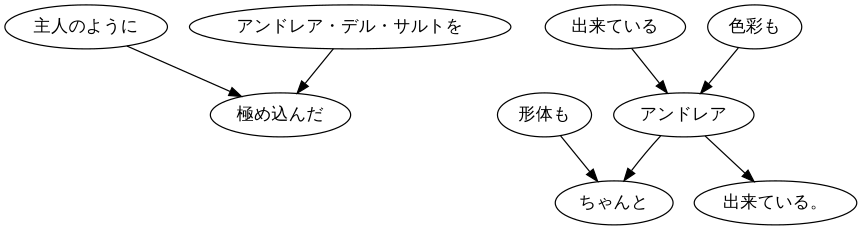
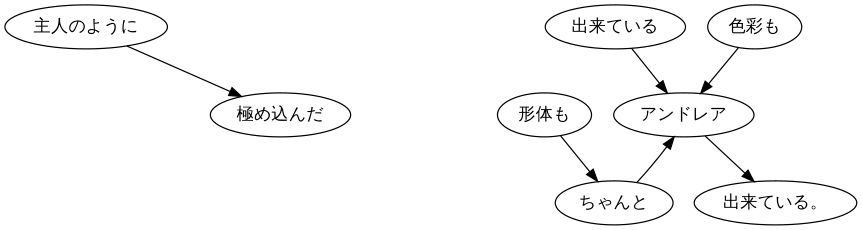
node "アンドレア・デル・サルトを": removed
edge "アンドレア" -> "ちゃんと": reversed
